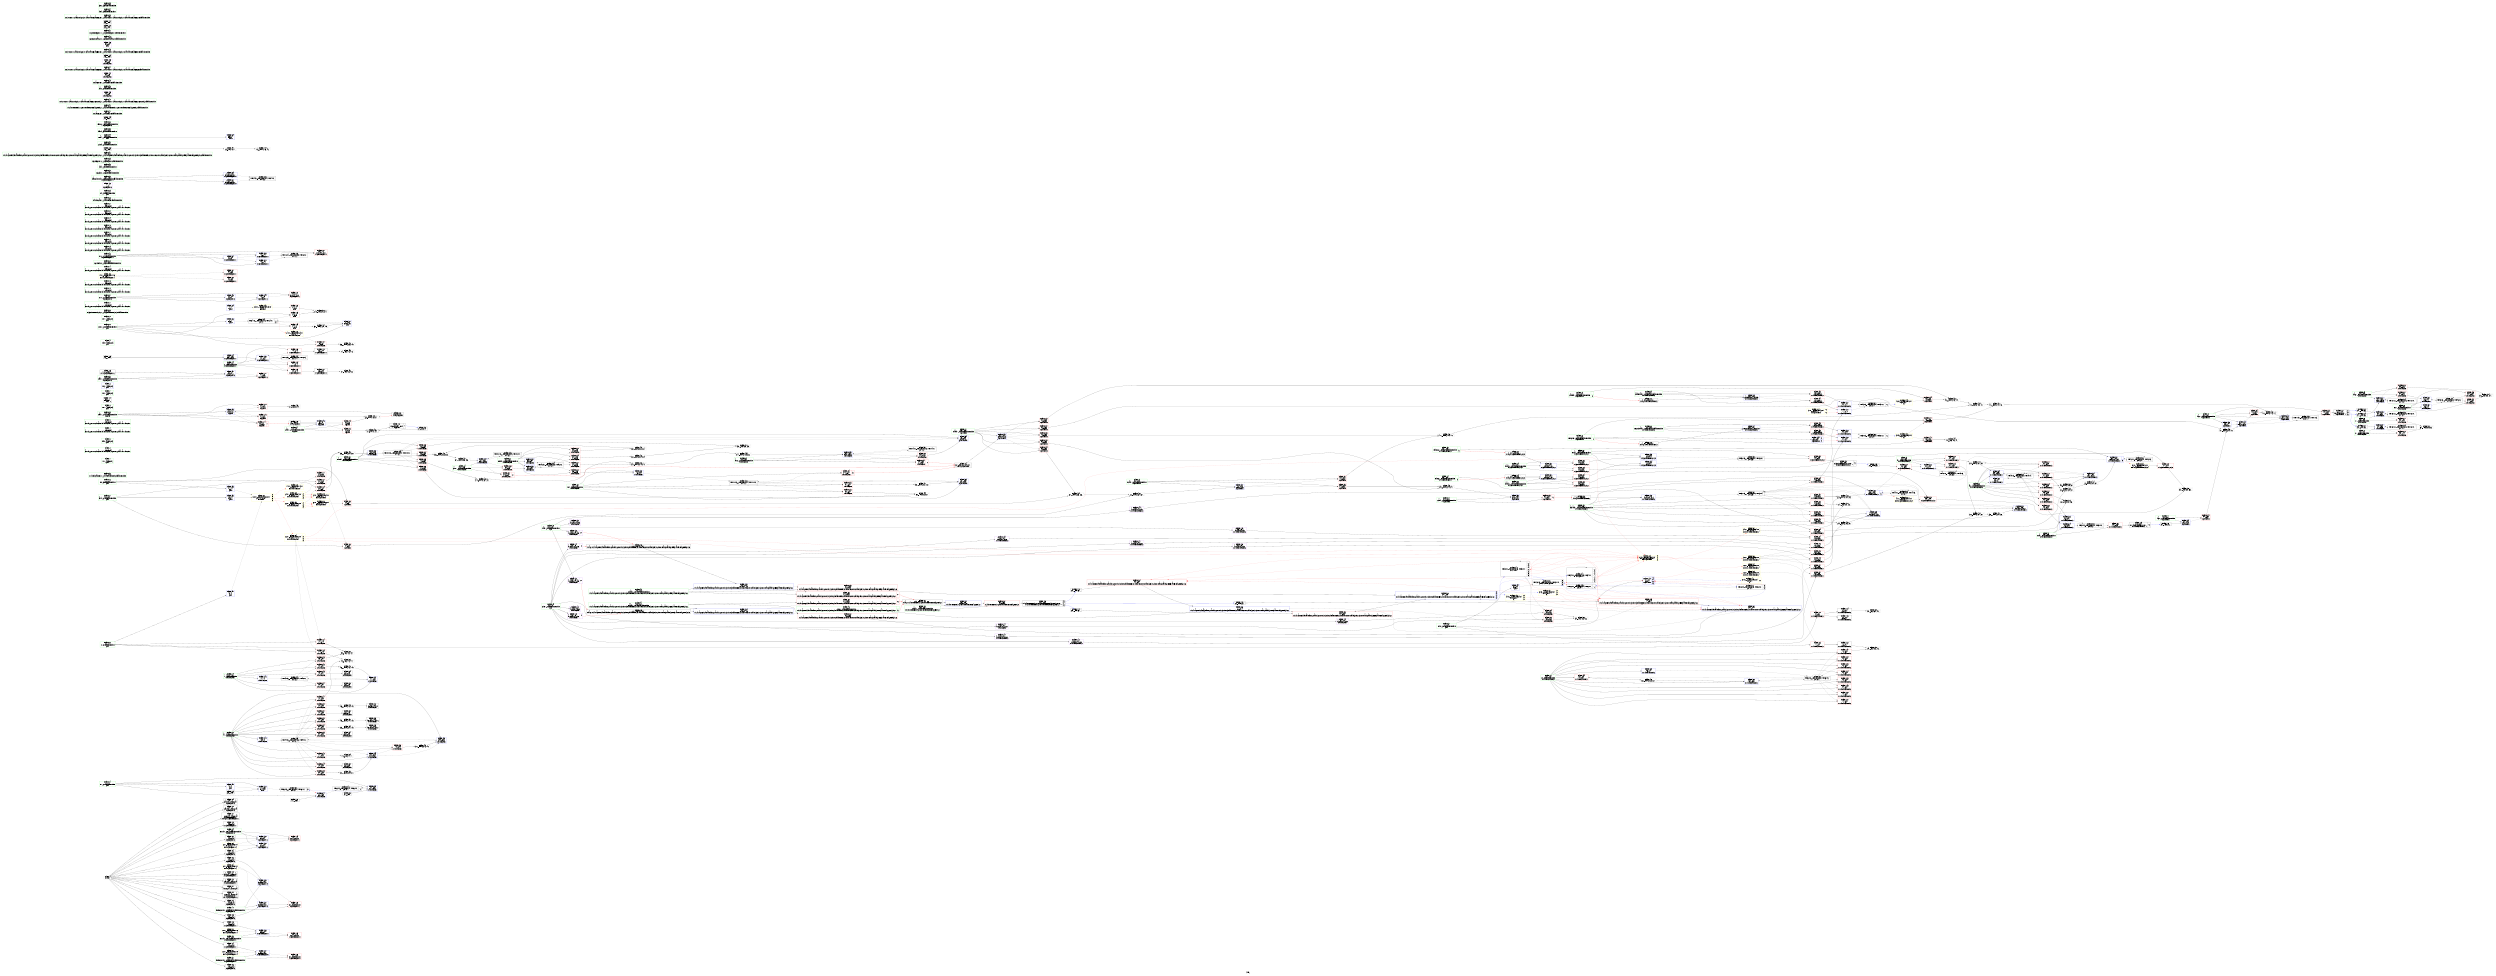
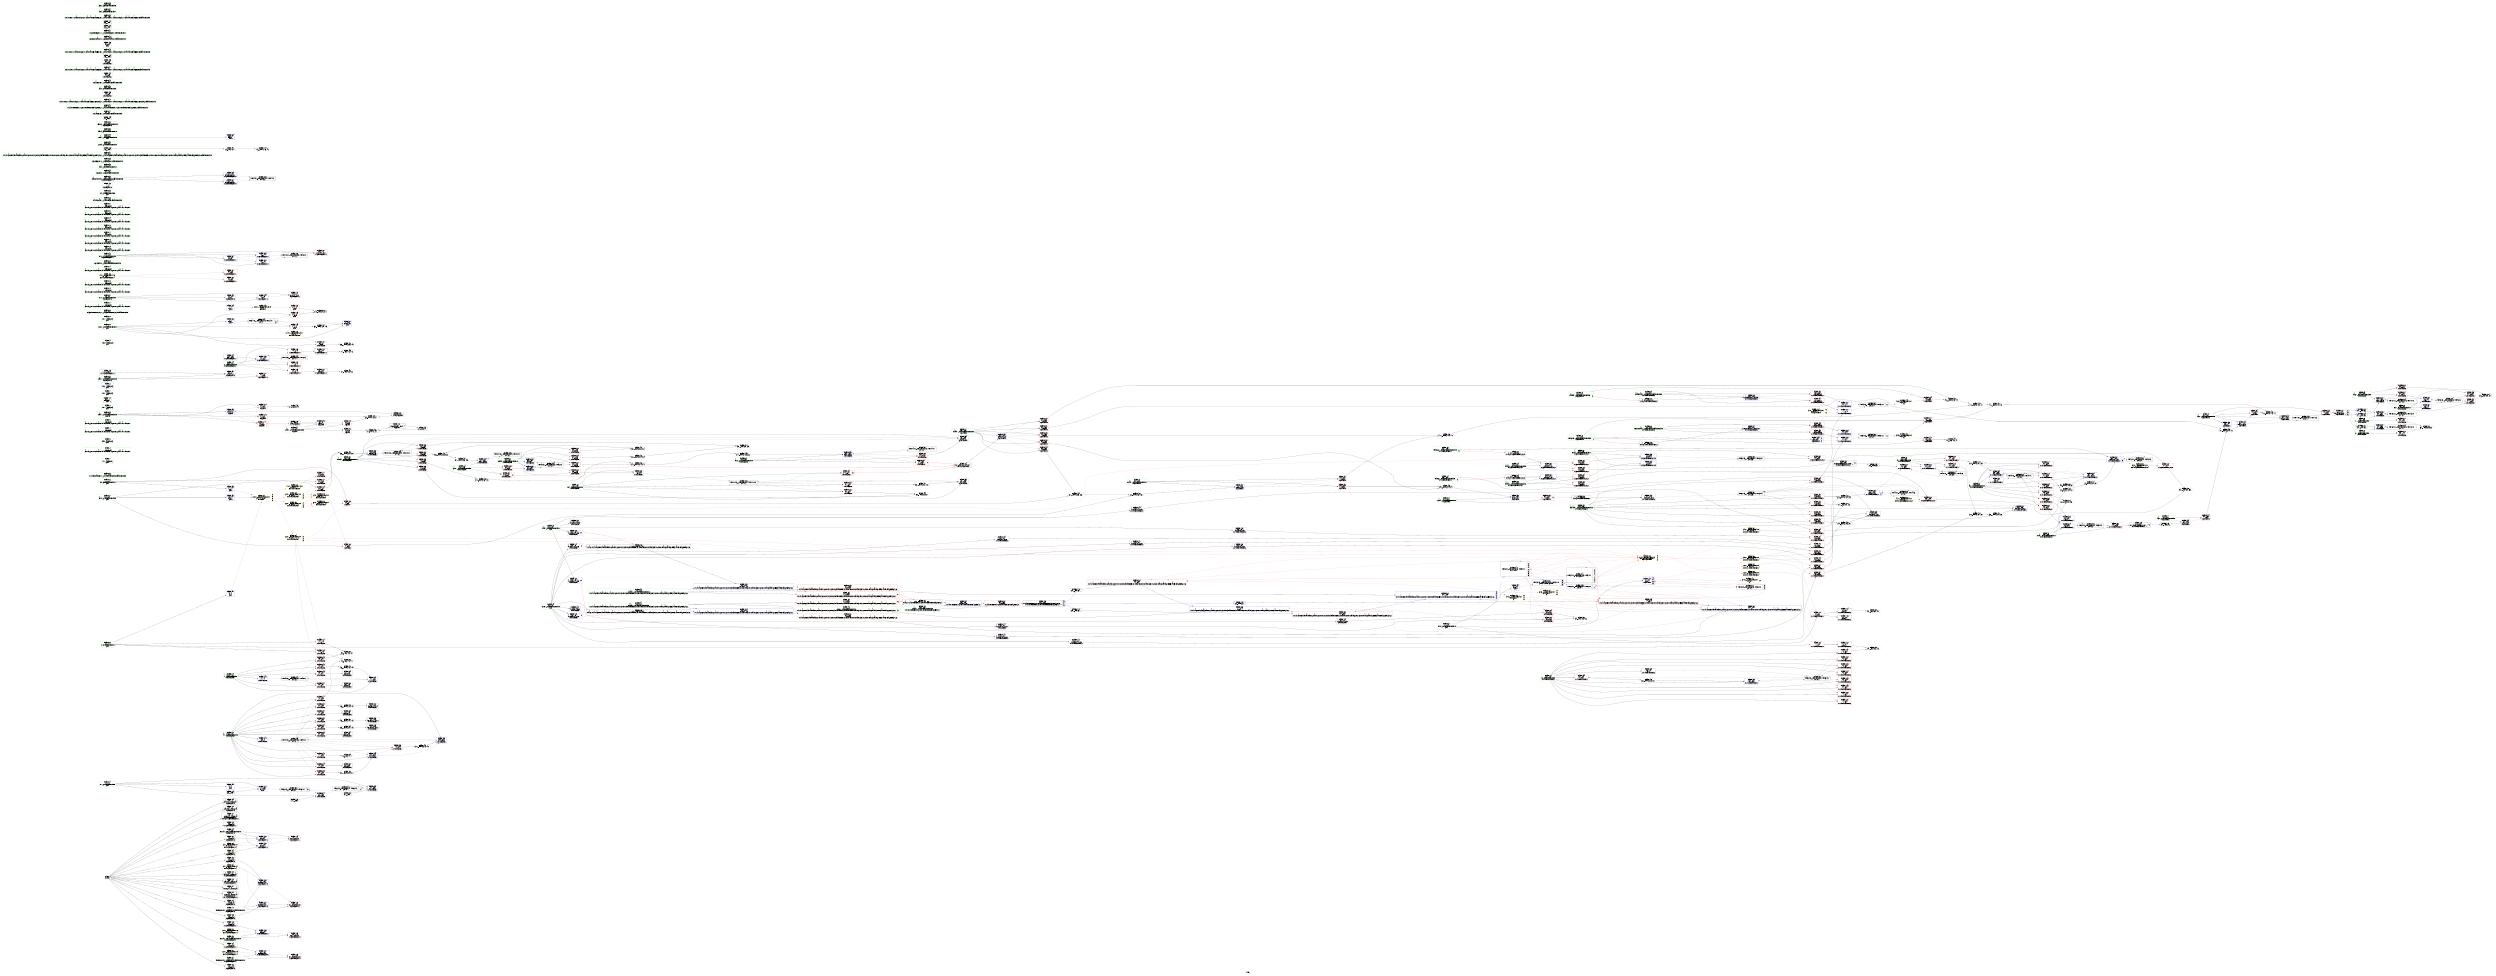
node "NodeID: 763": removed
node "NodeID: 168": text "_Z8solveforx" -> "_Z8stdout"
